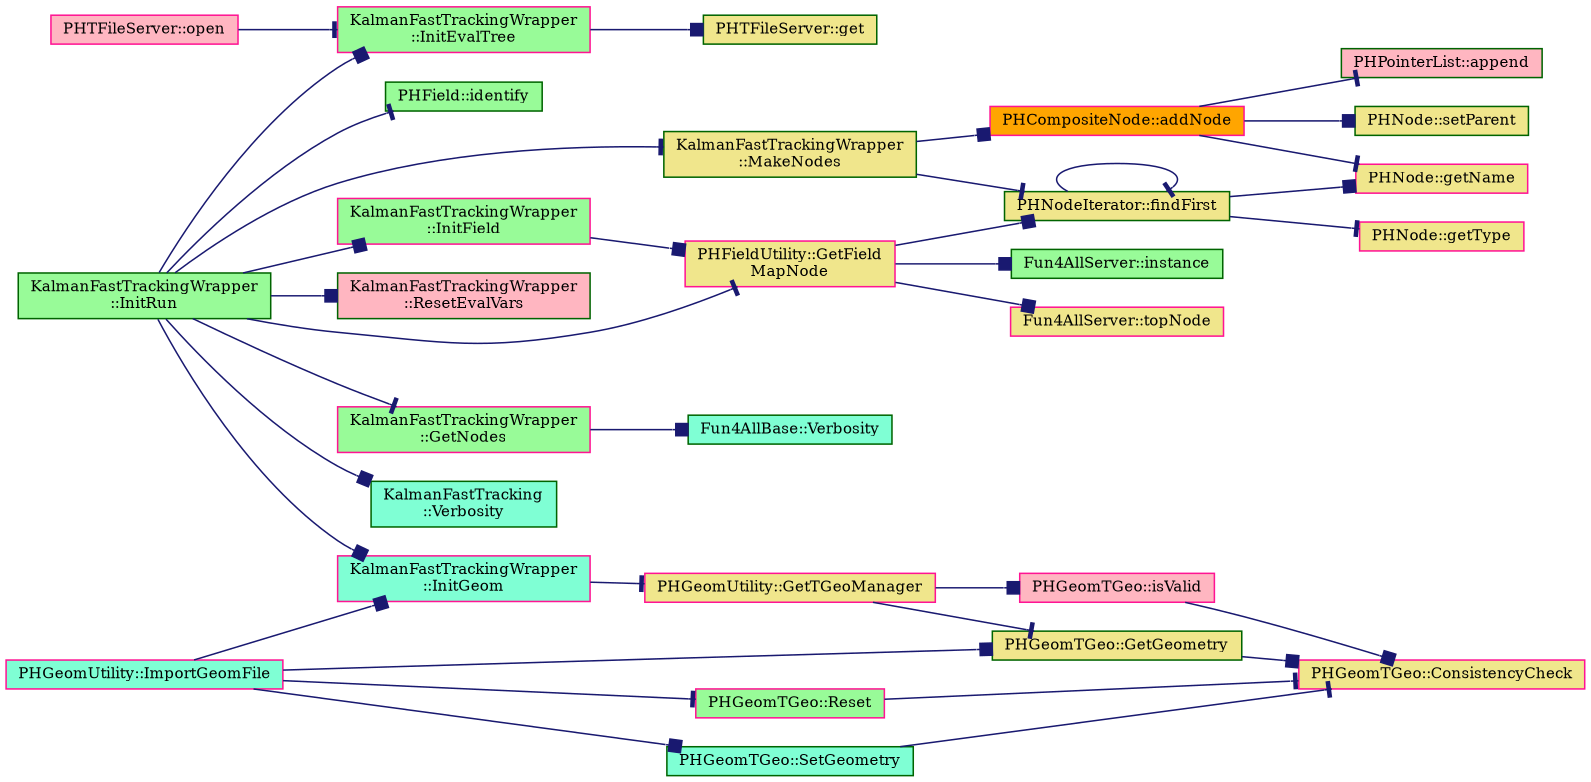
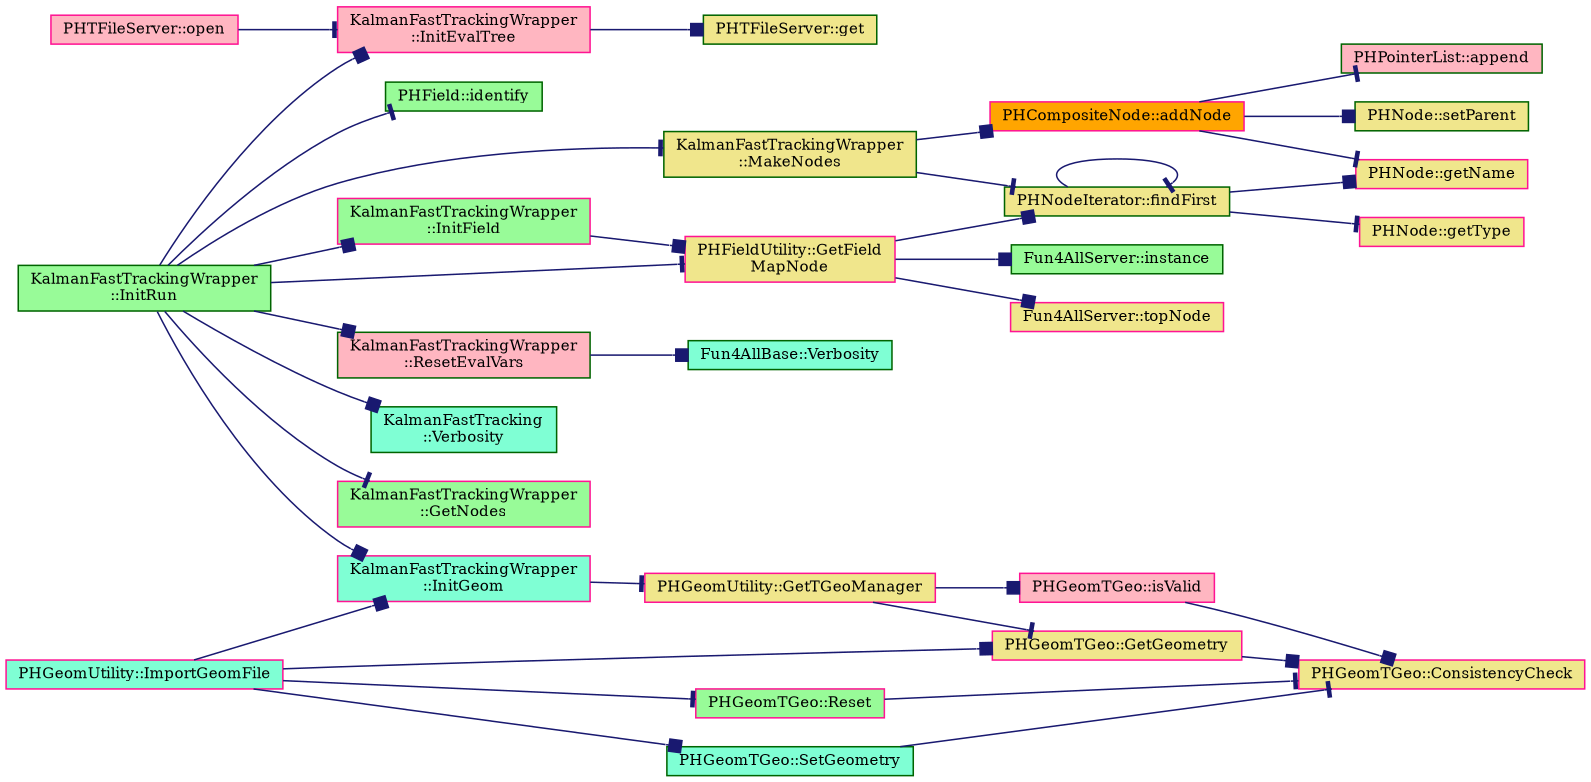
node "KalmanFastTrackingWrapper ::InitEvalTree": fillcolor palegreen -> lightpink
edge "KalmanFastTrackingWrapper ::GetNodes" -> "Fun4AllBase::Verbosity": now "KalmanFastTrackingWrapper ::ResetEvalVars" -> "Fun4AllBase::Verbosity"
node "PHGeomTGeo::GetGeometry": color darkgreen -> deeppink
